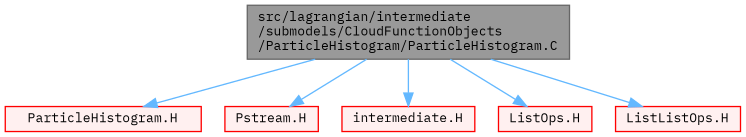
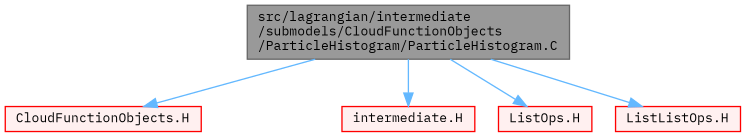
node "ParticleHistogram.H": label "ParticleHistogram.H" -> "CloudFunctionObjects.H"
node "Pstream.H": removed
